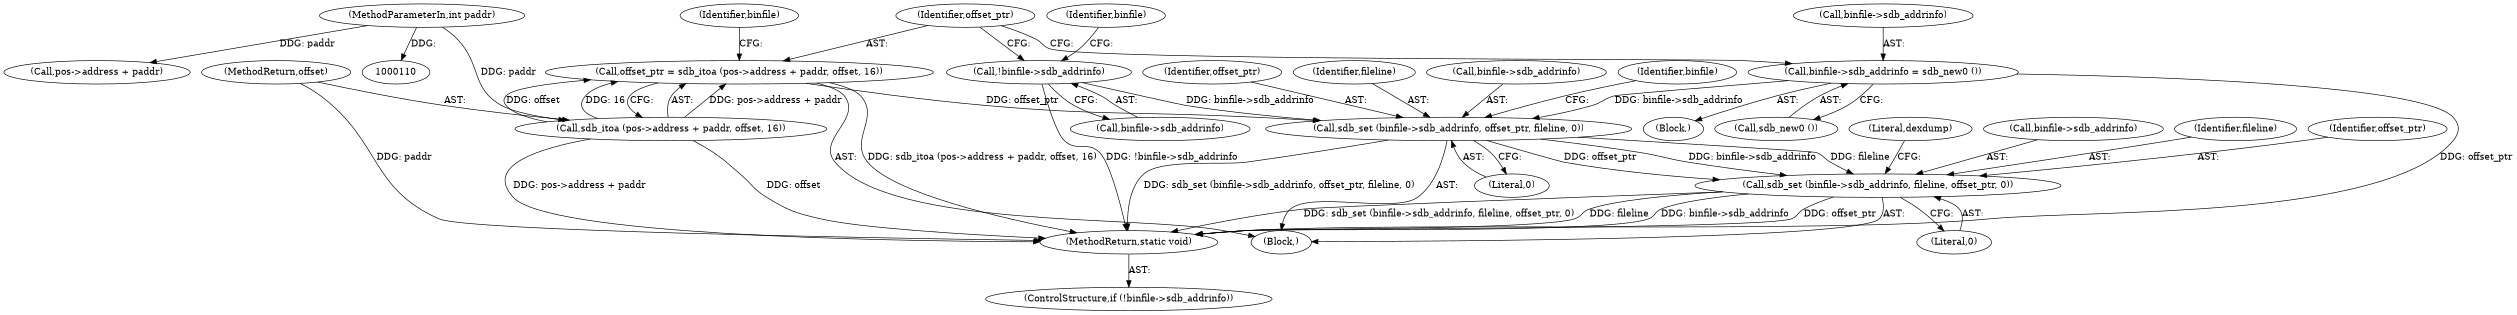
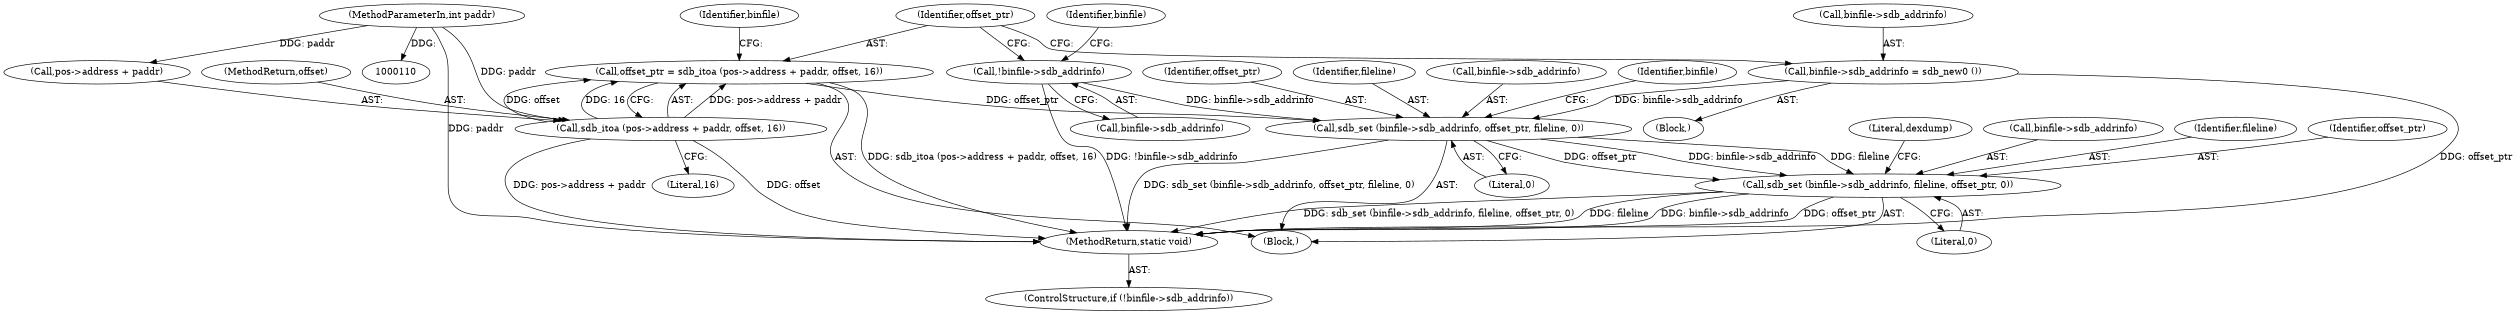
edge "(Call,pos->address + paddr)" -> "(Call,sdb_itoa (pos->address + paddr, offset, 16))": added, label "AST:"
node "(Call,sdb_new0 ())": removed
node "(Literal,16)": added
edge "(MethodReturn,offset)" -> "(MethodReturn,static void)": now "(MethodParameterIn,int paddr)" -> "(MethodReturn,static void)"
